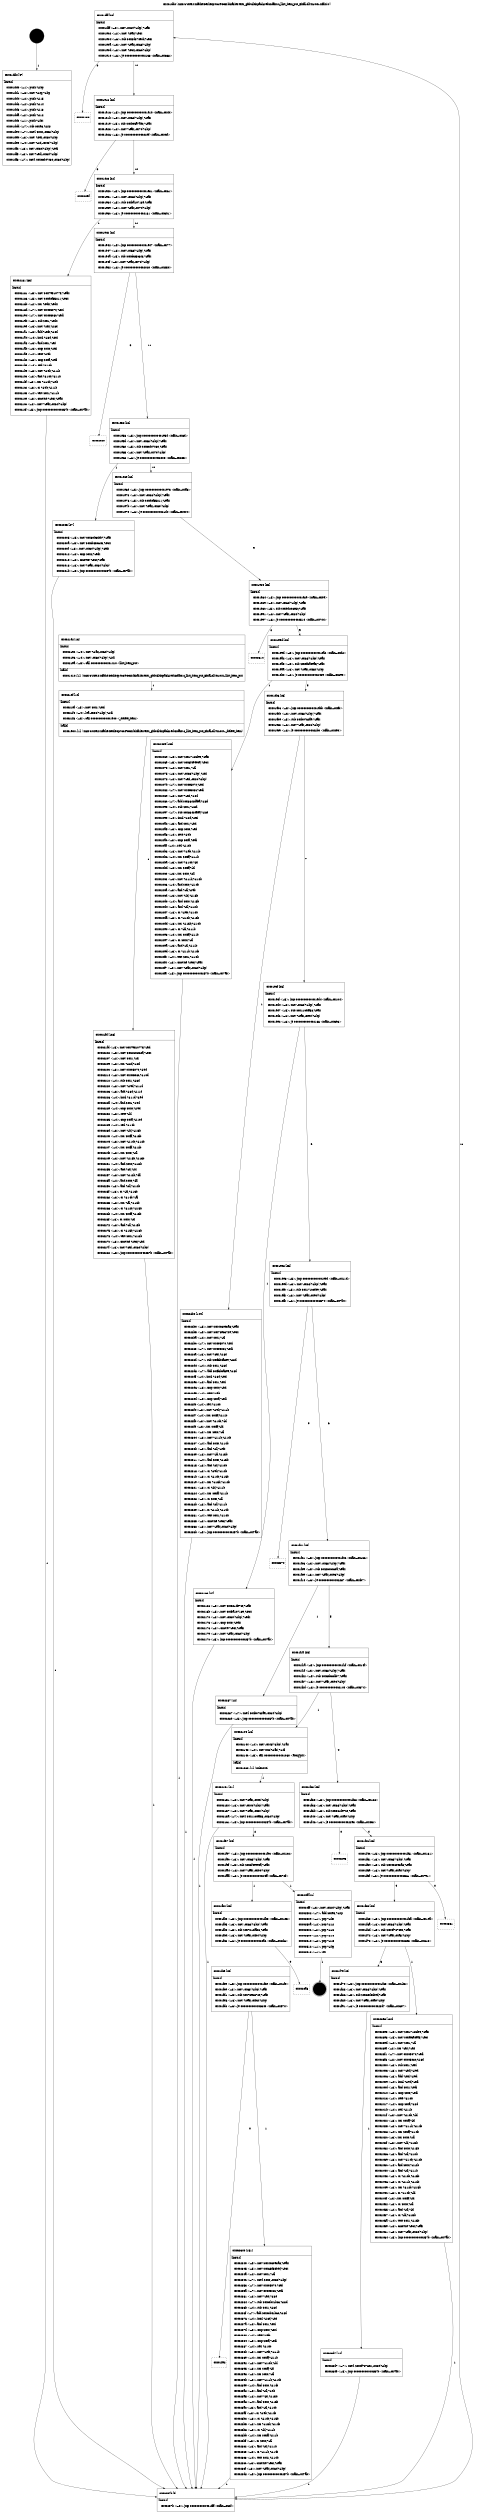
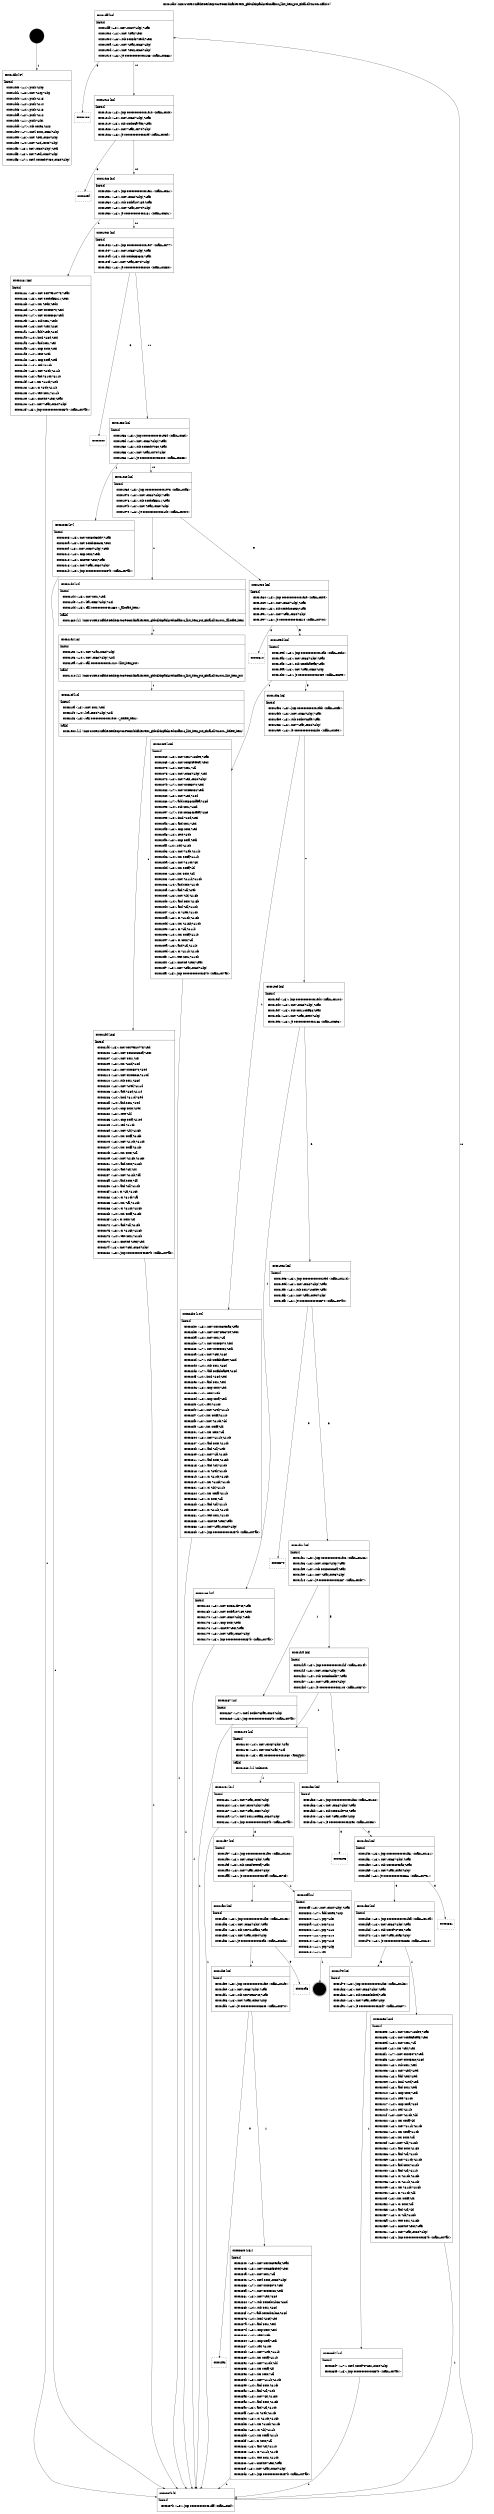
node "0x4021d4 [14]": added
edge "0x401fb0 [25]" -> "0x401fc9 [25]": added, label "1"
